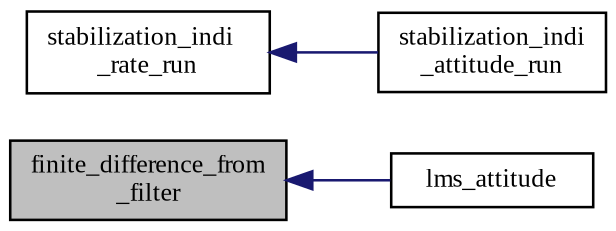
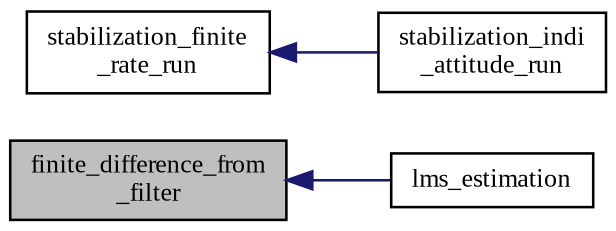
node "stabilization_indi _rate_run": label "stabilization_indi _rate_run" -> "stabilization_finite _rate_run"
node "lms_attitude": label "lms_attitude" -> "lms_estimation"
